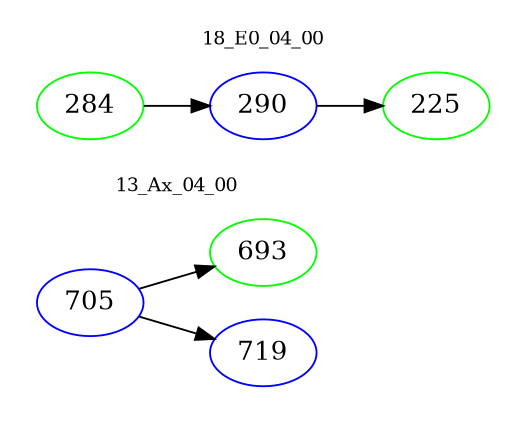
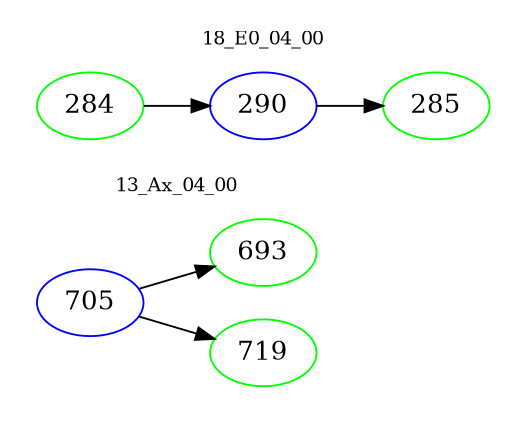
node "225": label "225" -> "285"
node "719": color blue -> green
